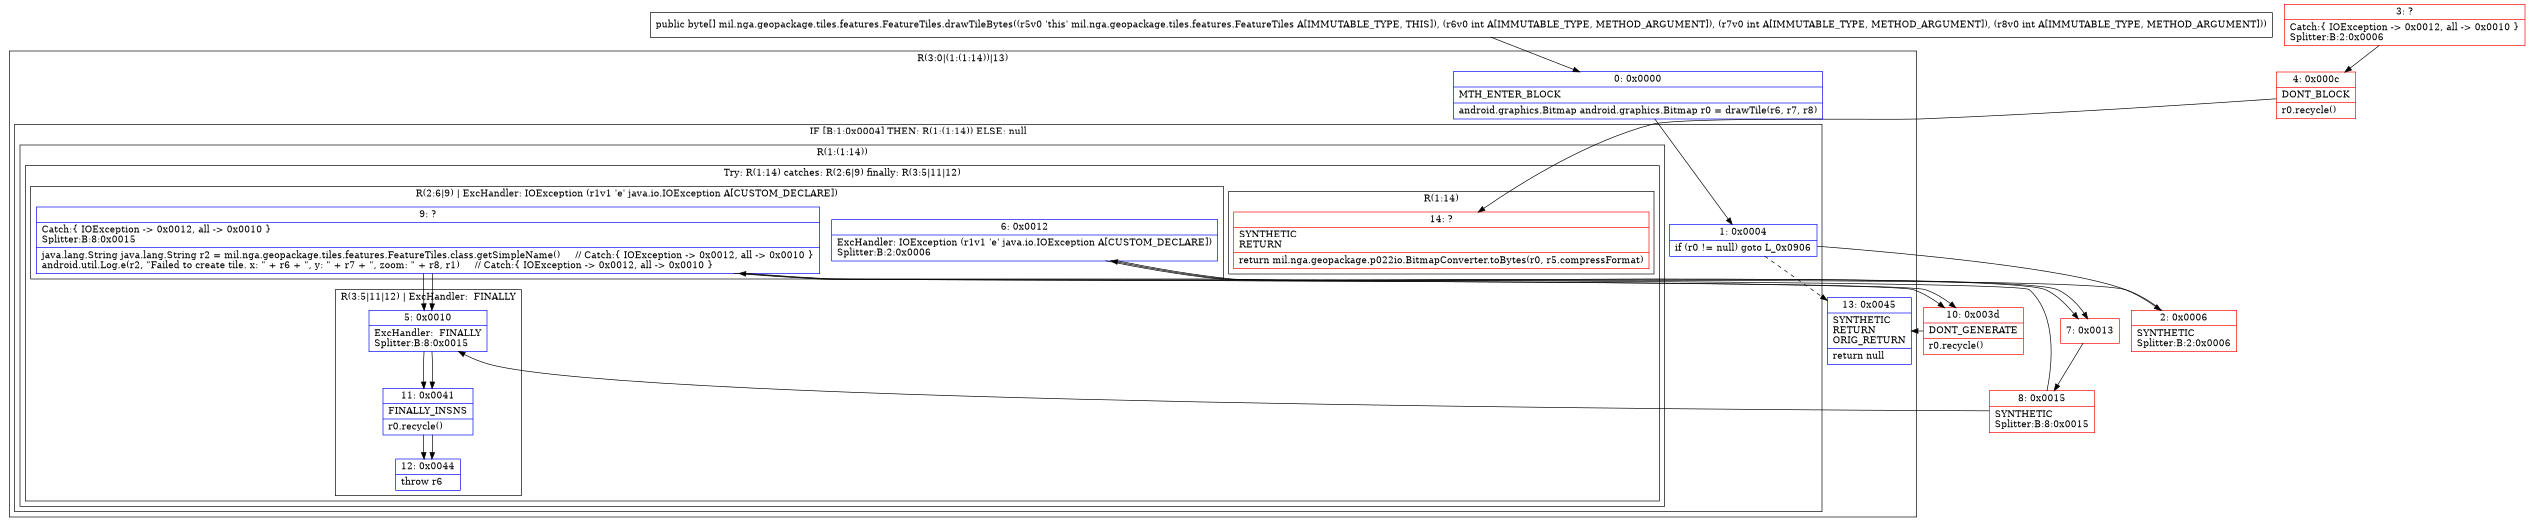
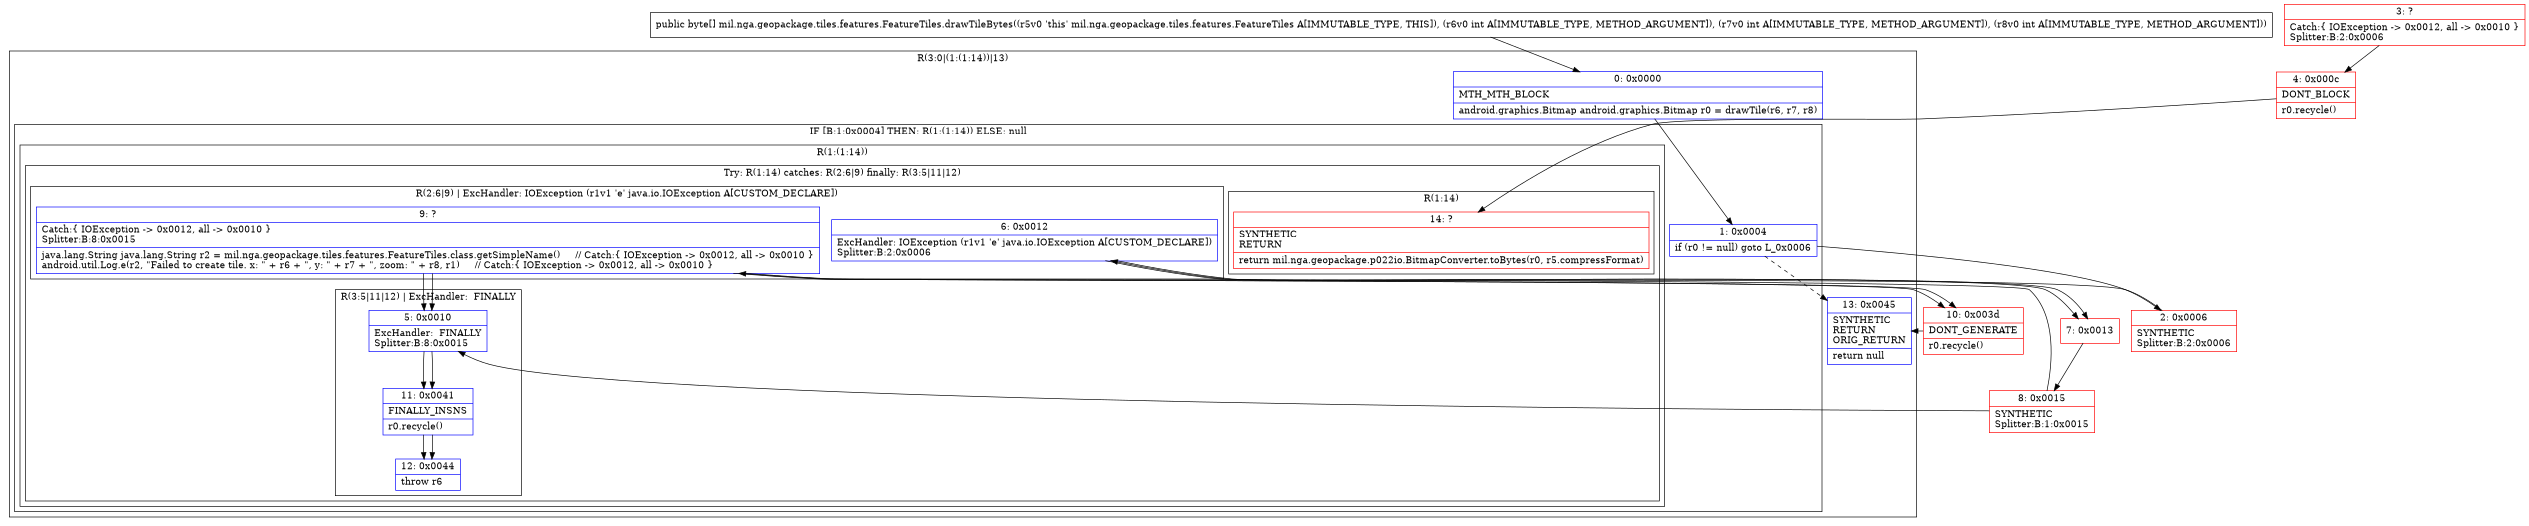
node "0: 0x0000": text "MTH_ENTER_BLOCK" -> "MTH_MTH_BLOCK"
node "1: 0x0004": text "if (r0 != null) goto L_0x0906" -> "if (r0 != null) goto L_0x0006"
node "8: 0x0015": text "Splitter:B:8:0x0015" -> "Splitter:B:1:0x0015"
